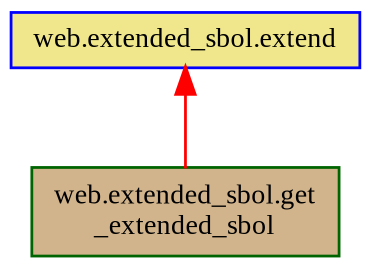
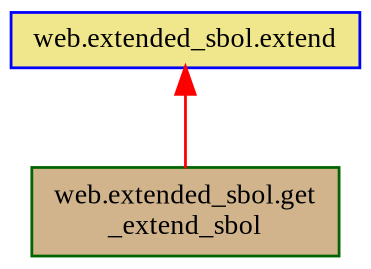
node "web.extended_sbol.get _extended_sbol": label "web.extended_sbol.get _extended_sbol" -> "web.extended_sbol.get _extend_sbol"
